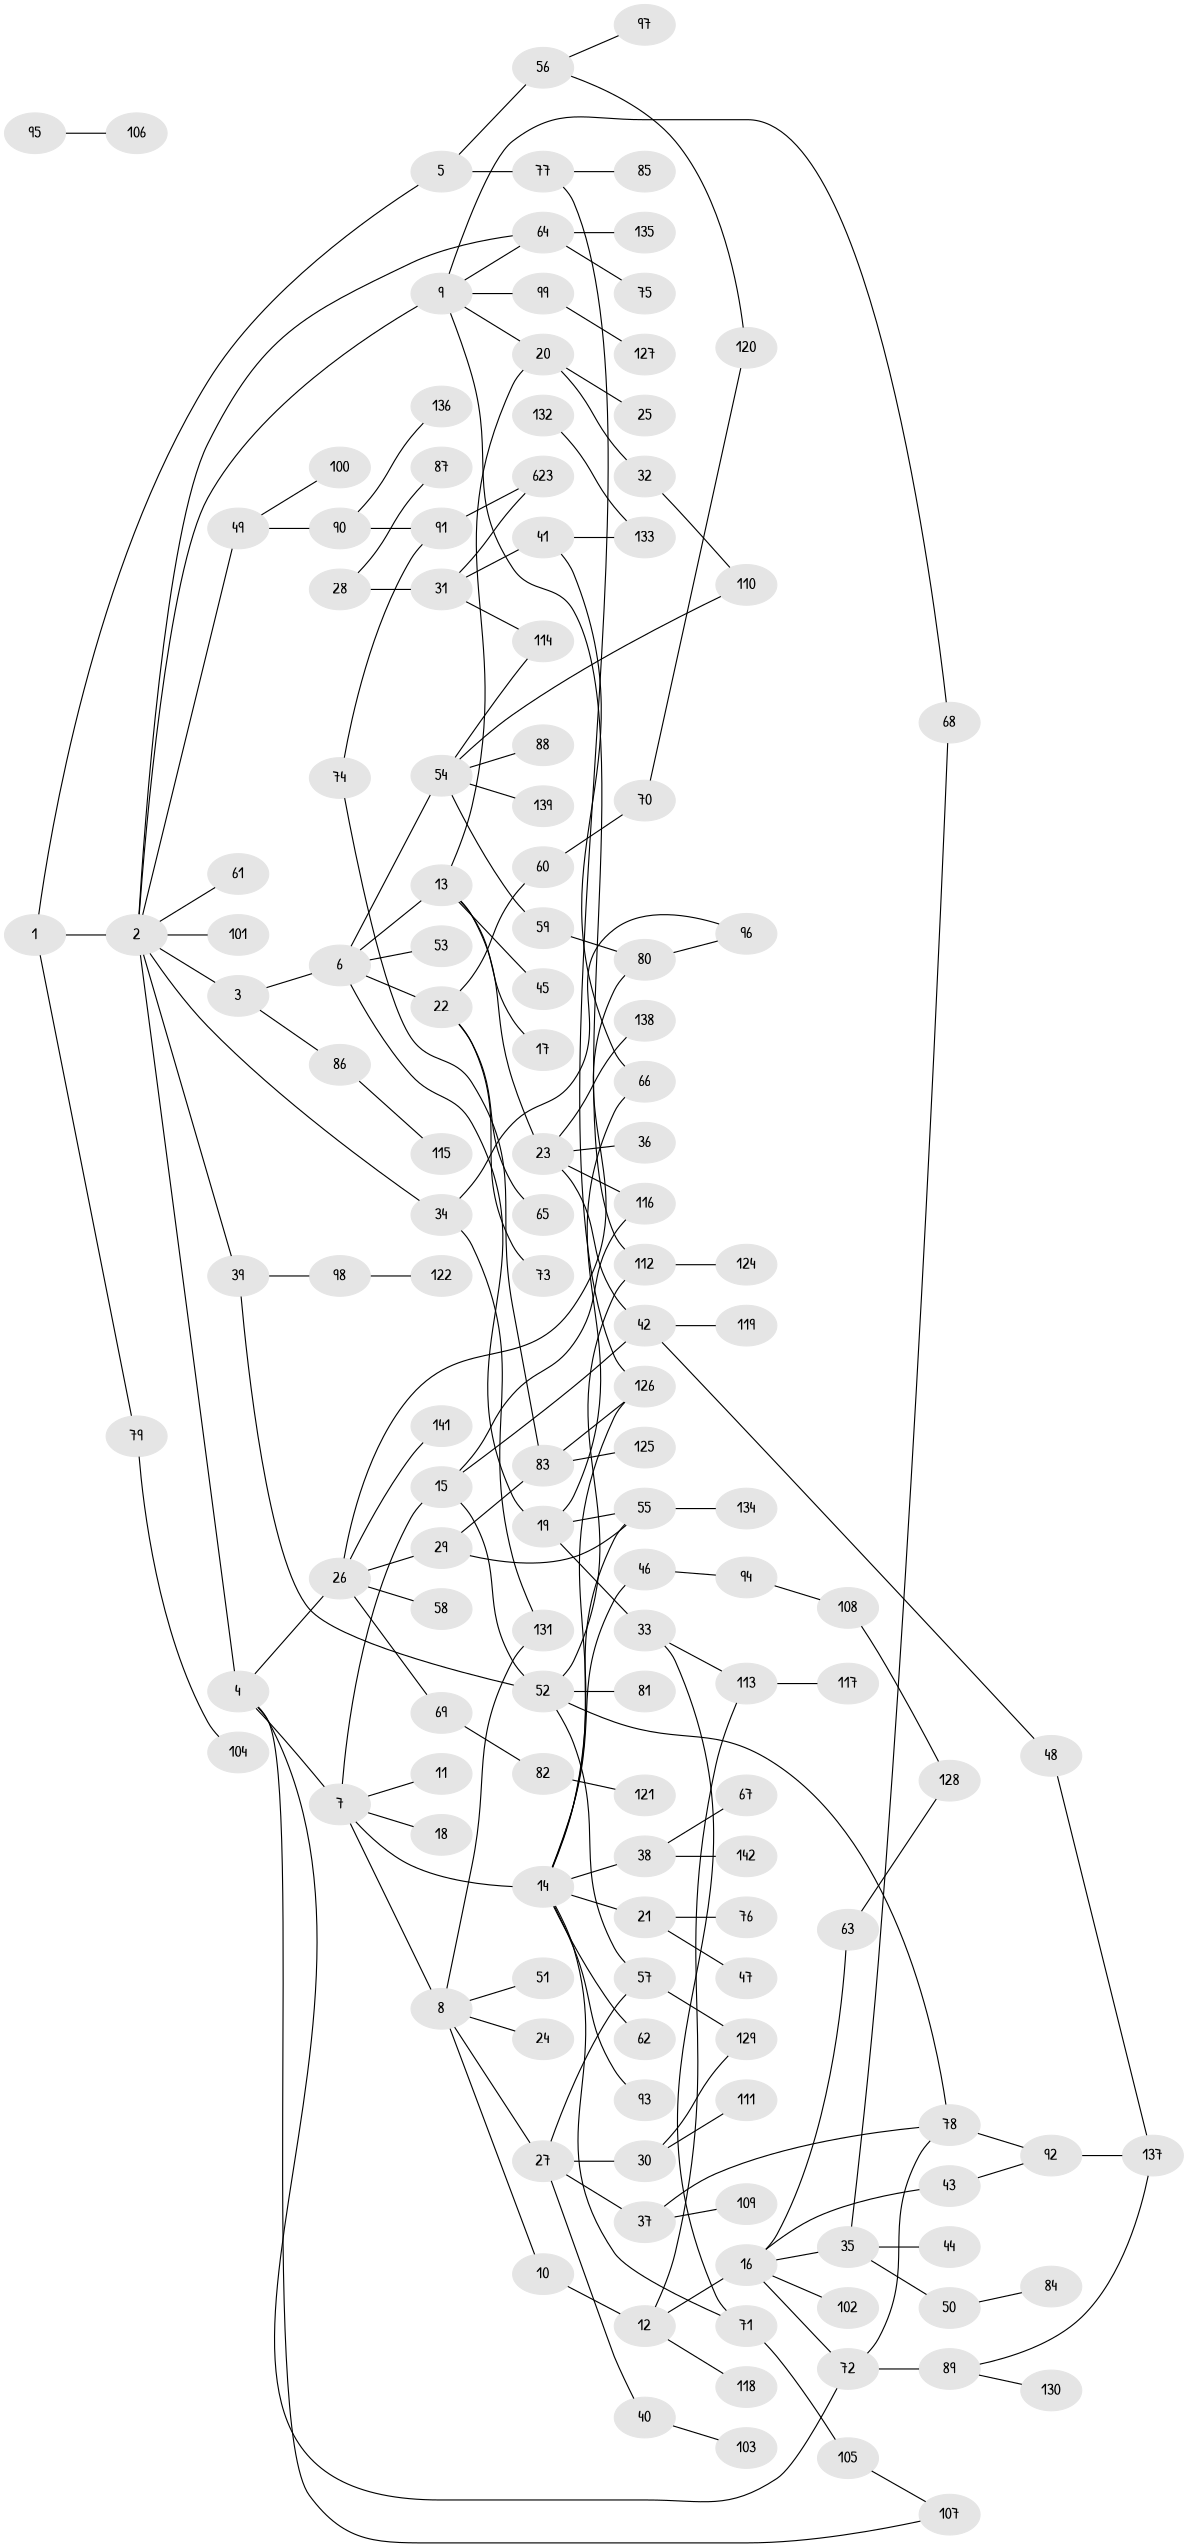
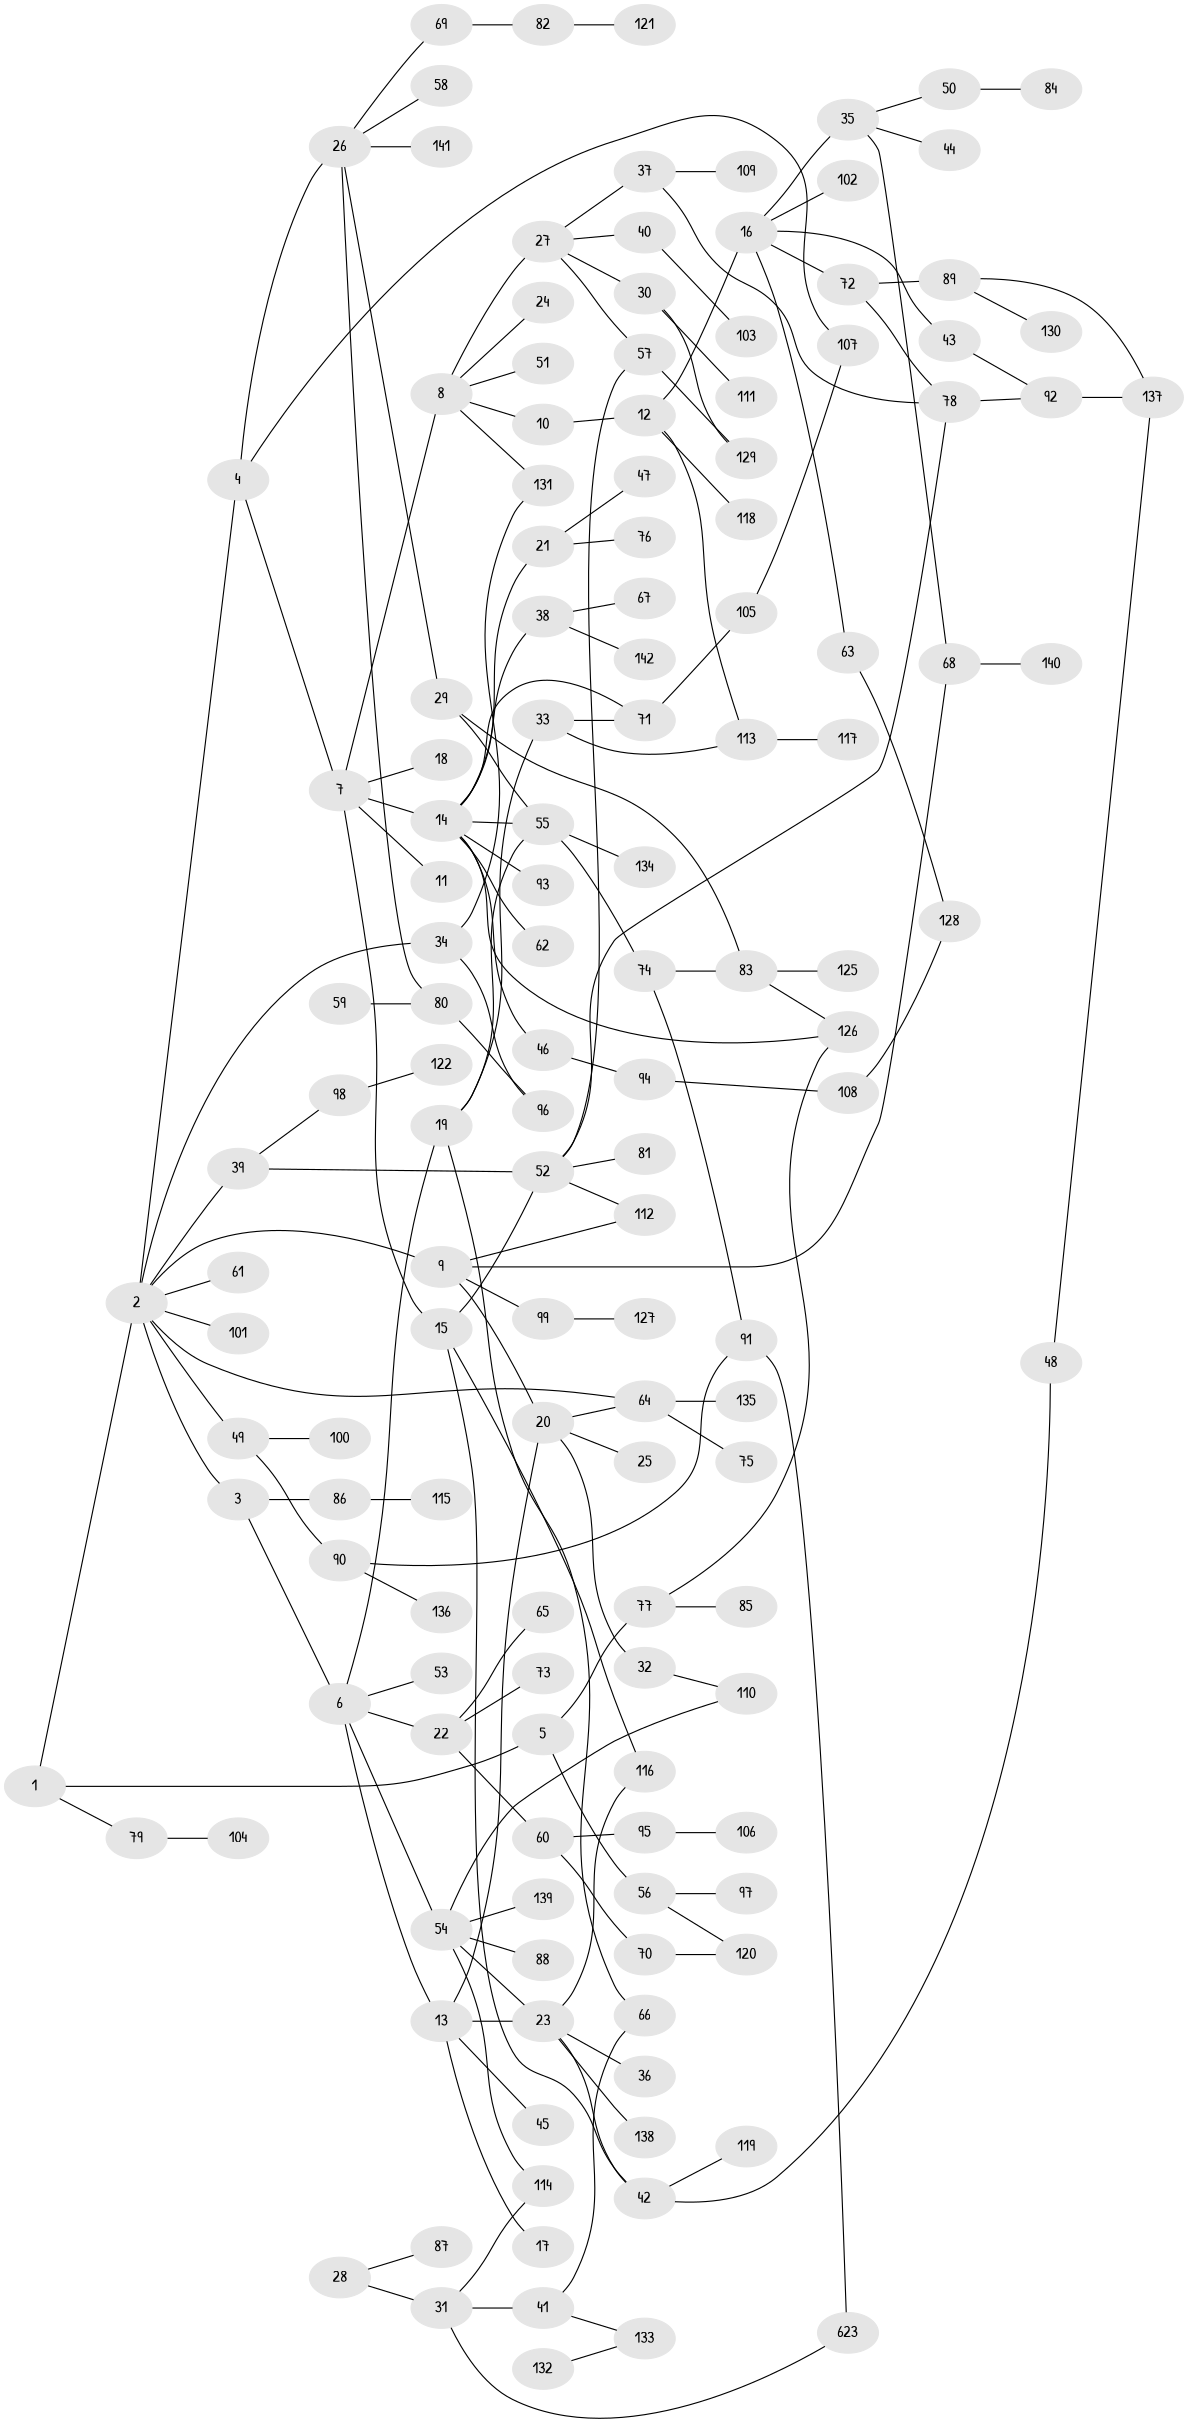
edge "64" -- "9": now "64" -- "20"
node "140": added
edge "54" -- "59": now "54" -- "23"
edge "55" -- "74": added
node "124": removed
edge "95" -- "60": added
edge "4" -- "72": removed
